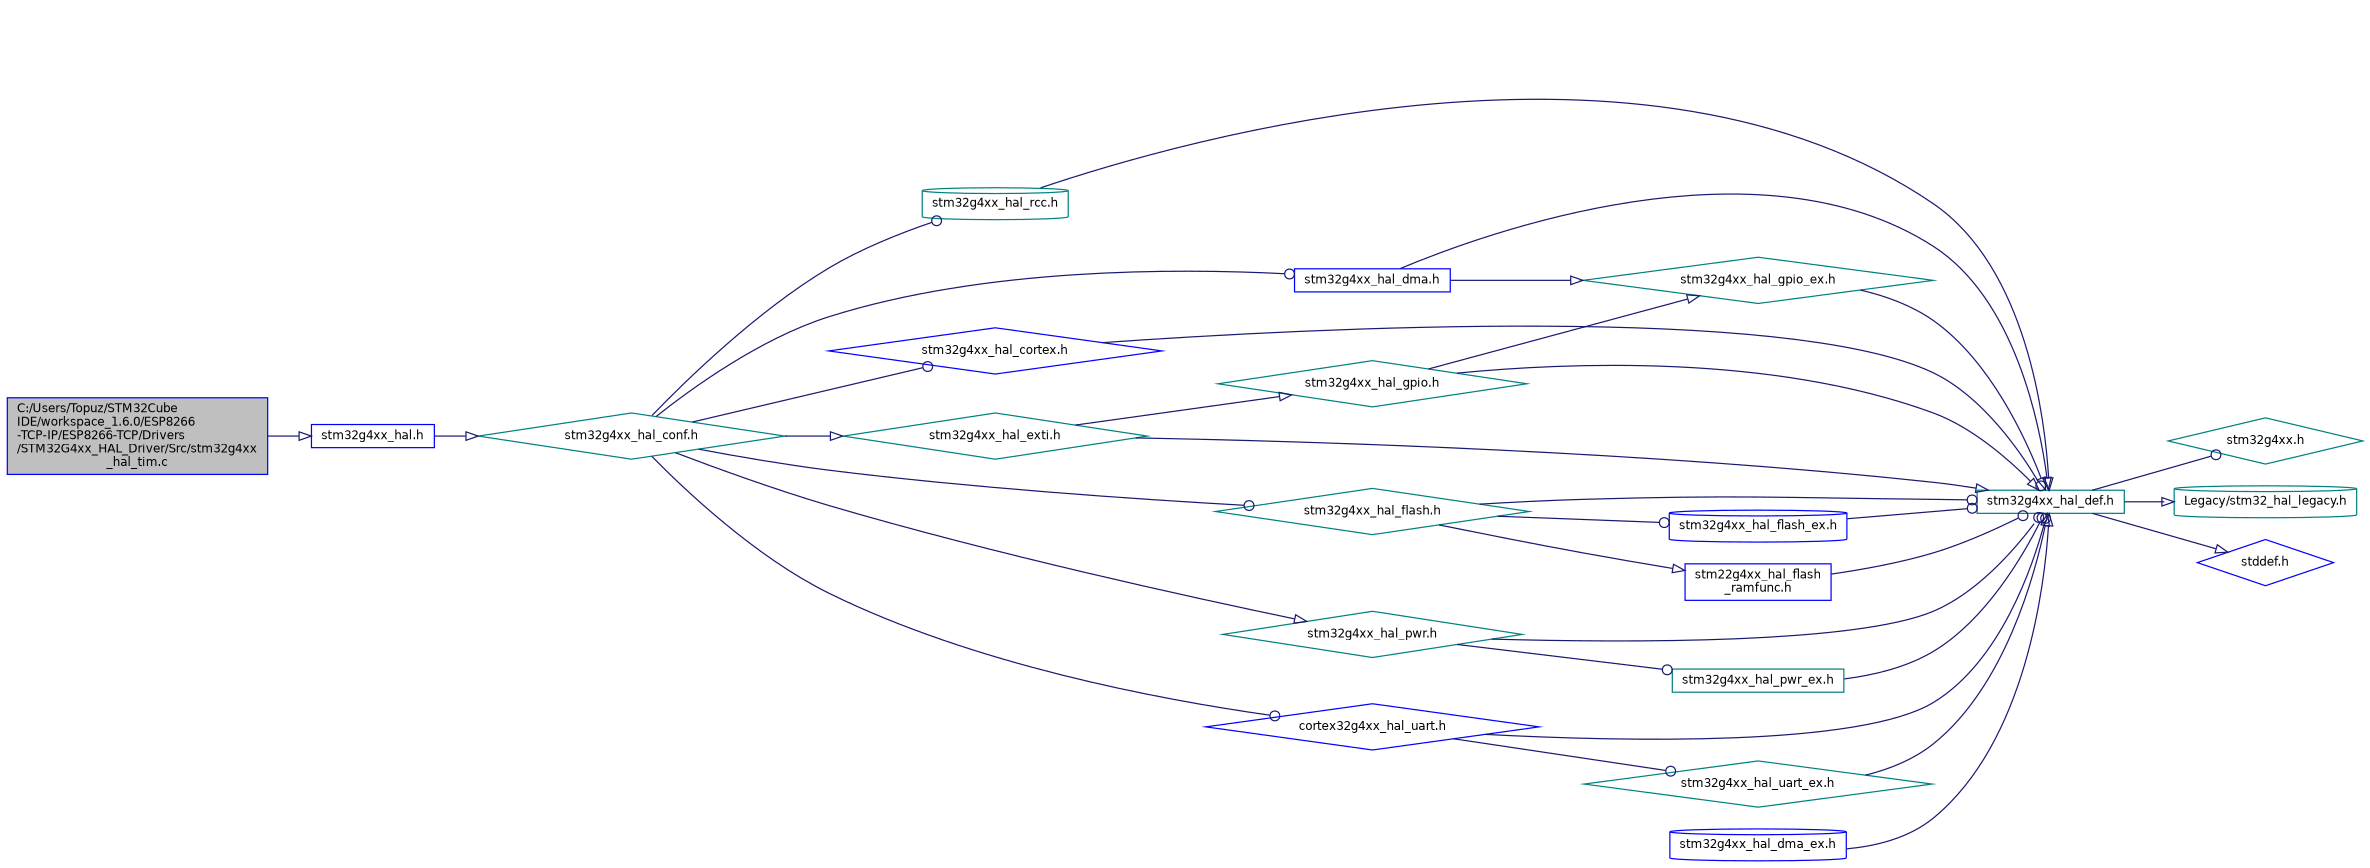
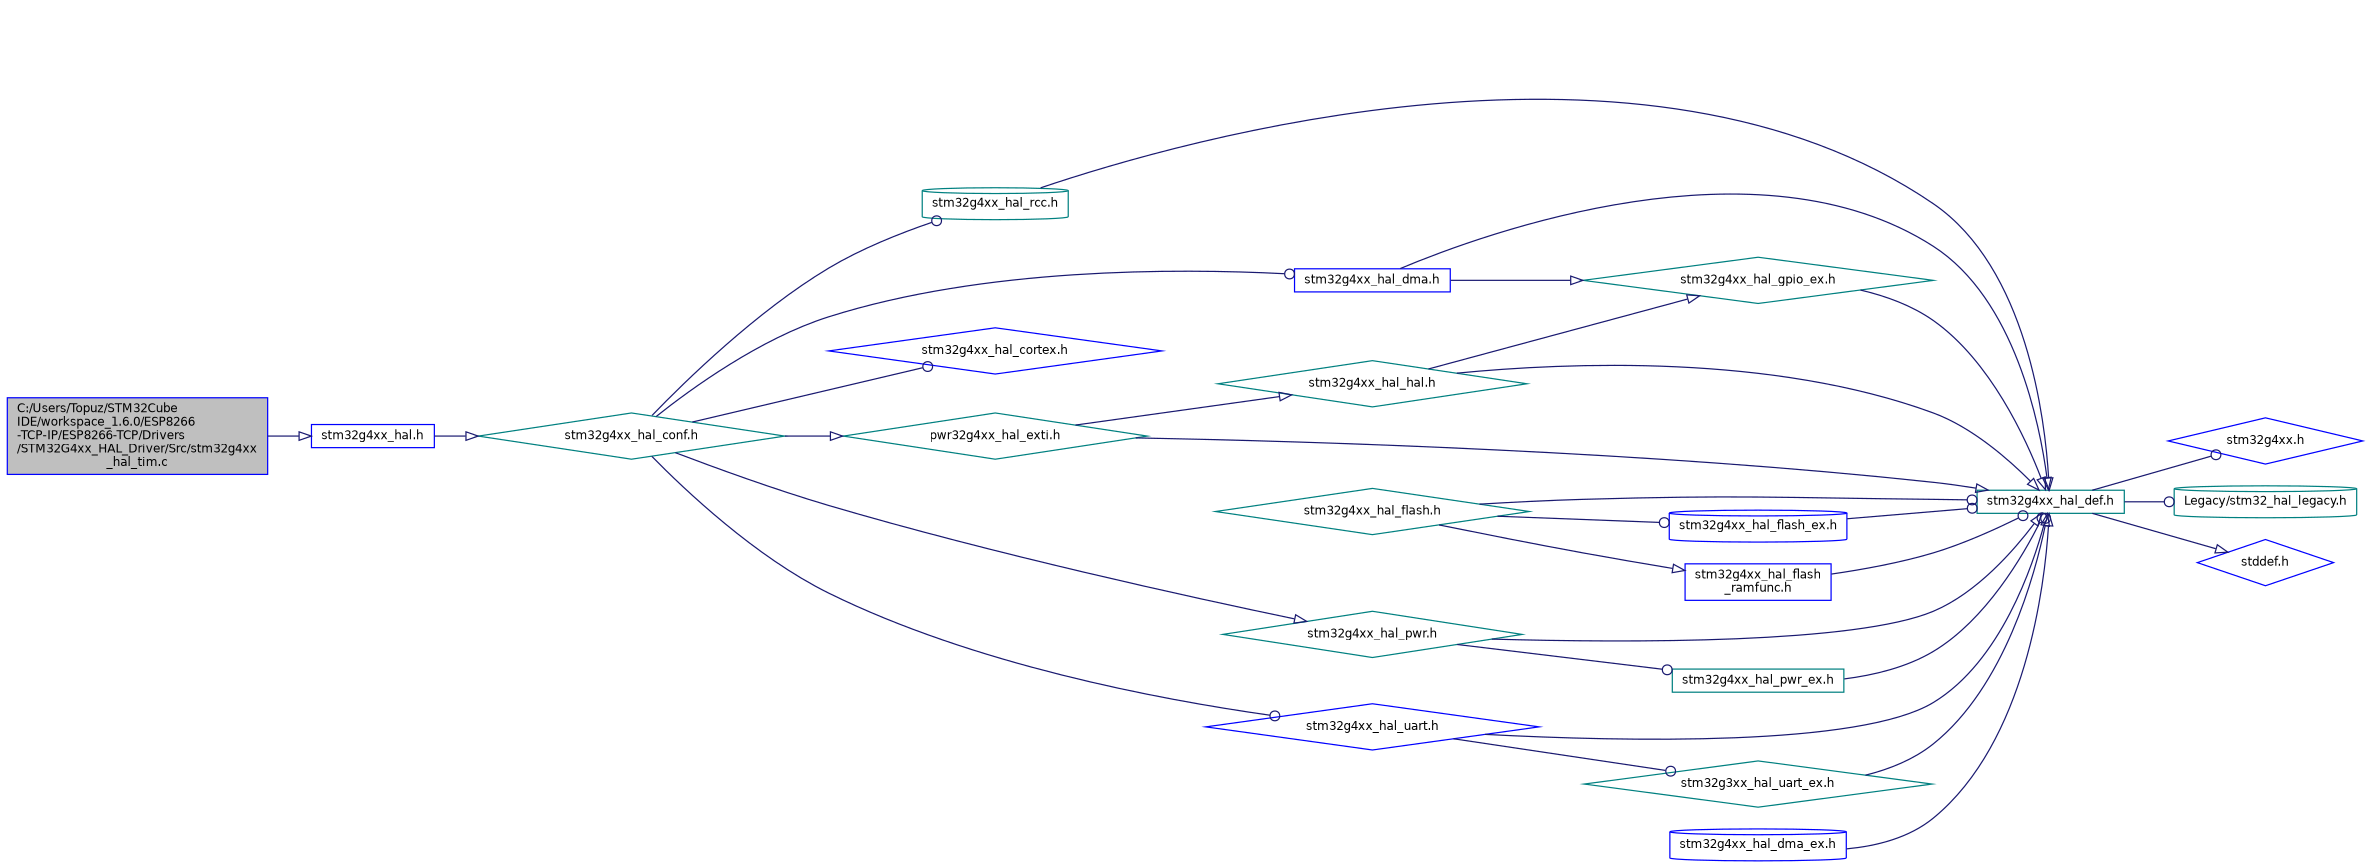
edge "stm32g4xx_hal_cortex.h" -> "stm32g4xx_hal_def.h": removed
node "stm32g4xx_hal_gpio.h": label "stm32g4xx_hal_gpio.h" -> "stm32g4xx_hal_hal.h"
node "stm32g4xx_hal_exti.h": label "stm32g4xx_hal_exti.h" -> "pwr32g4xx_hal_exti.h"
node "stm32g4xx.h": color teal -> blue
edge "stm32g4xx_hal_conf.h" -> "stm32g4xx_hal_flash.h": removed
edge "stm32g4xx_hal_def.h" -> "Legacy/stm32_hal_legacy.h": arrowhead onormal -> odot
node "stm22g4xx_hal_flash _ramfunc.h": label "stm22g4xx_hal_flash _ramfunc.h" -> "stm32g4xx_hal_flash _ramfunc.h"
edge "stm32g4xx_hal_pwr.h" -> "stm32g4xx_hal_def.h": arrowhead odot -> onormal
node "cortex32g4xx_hal_uart.h": label "cortex32g4xx_hal_uart.h" -> "stm32g4xx_hal_uart.h"
node "stm32g4xx_hal_uart_ex.h": label "stm32g4xx_hal_uart_ex.h" -> "stm32g3xx_hal_uart_ex.h"
